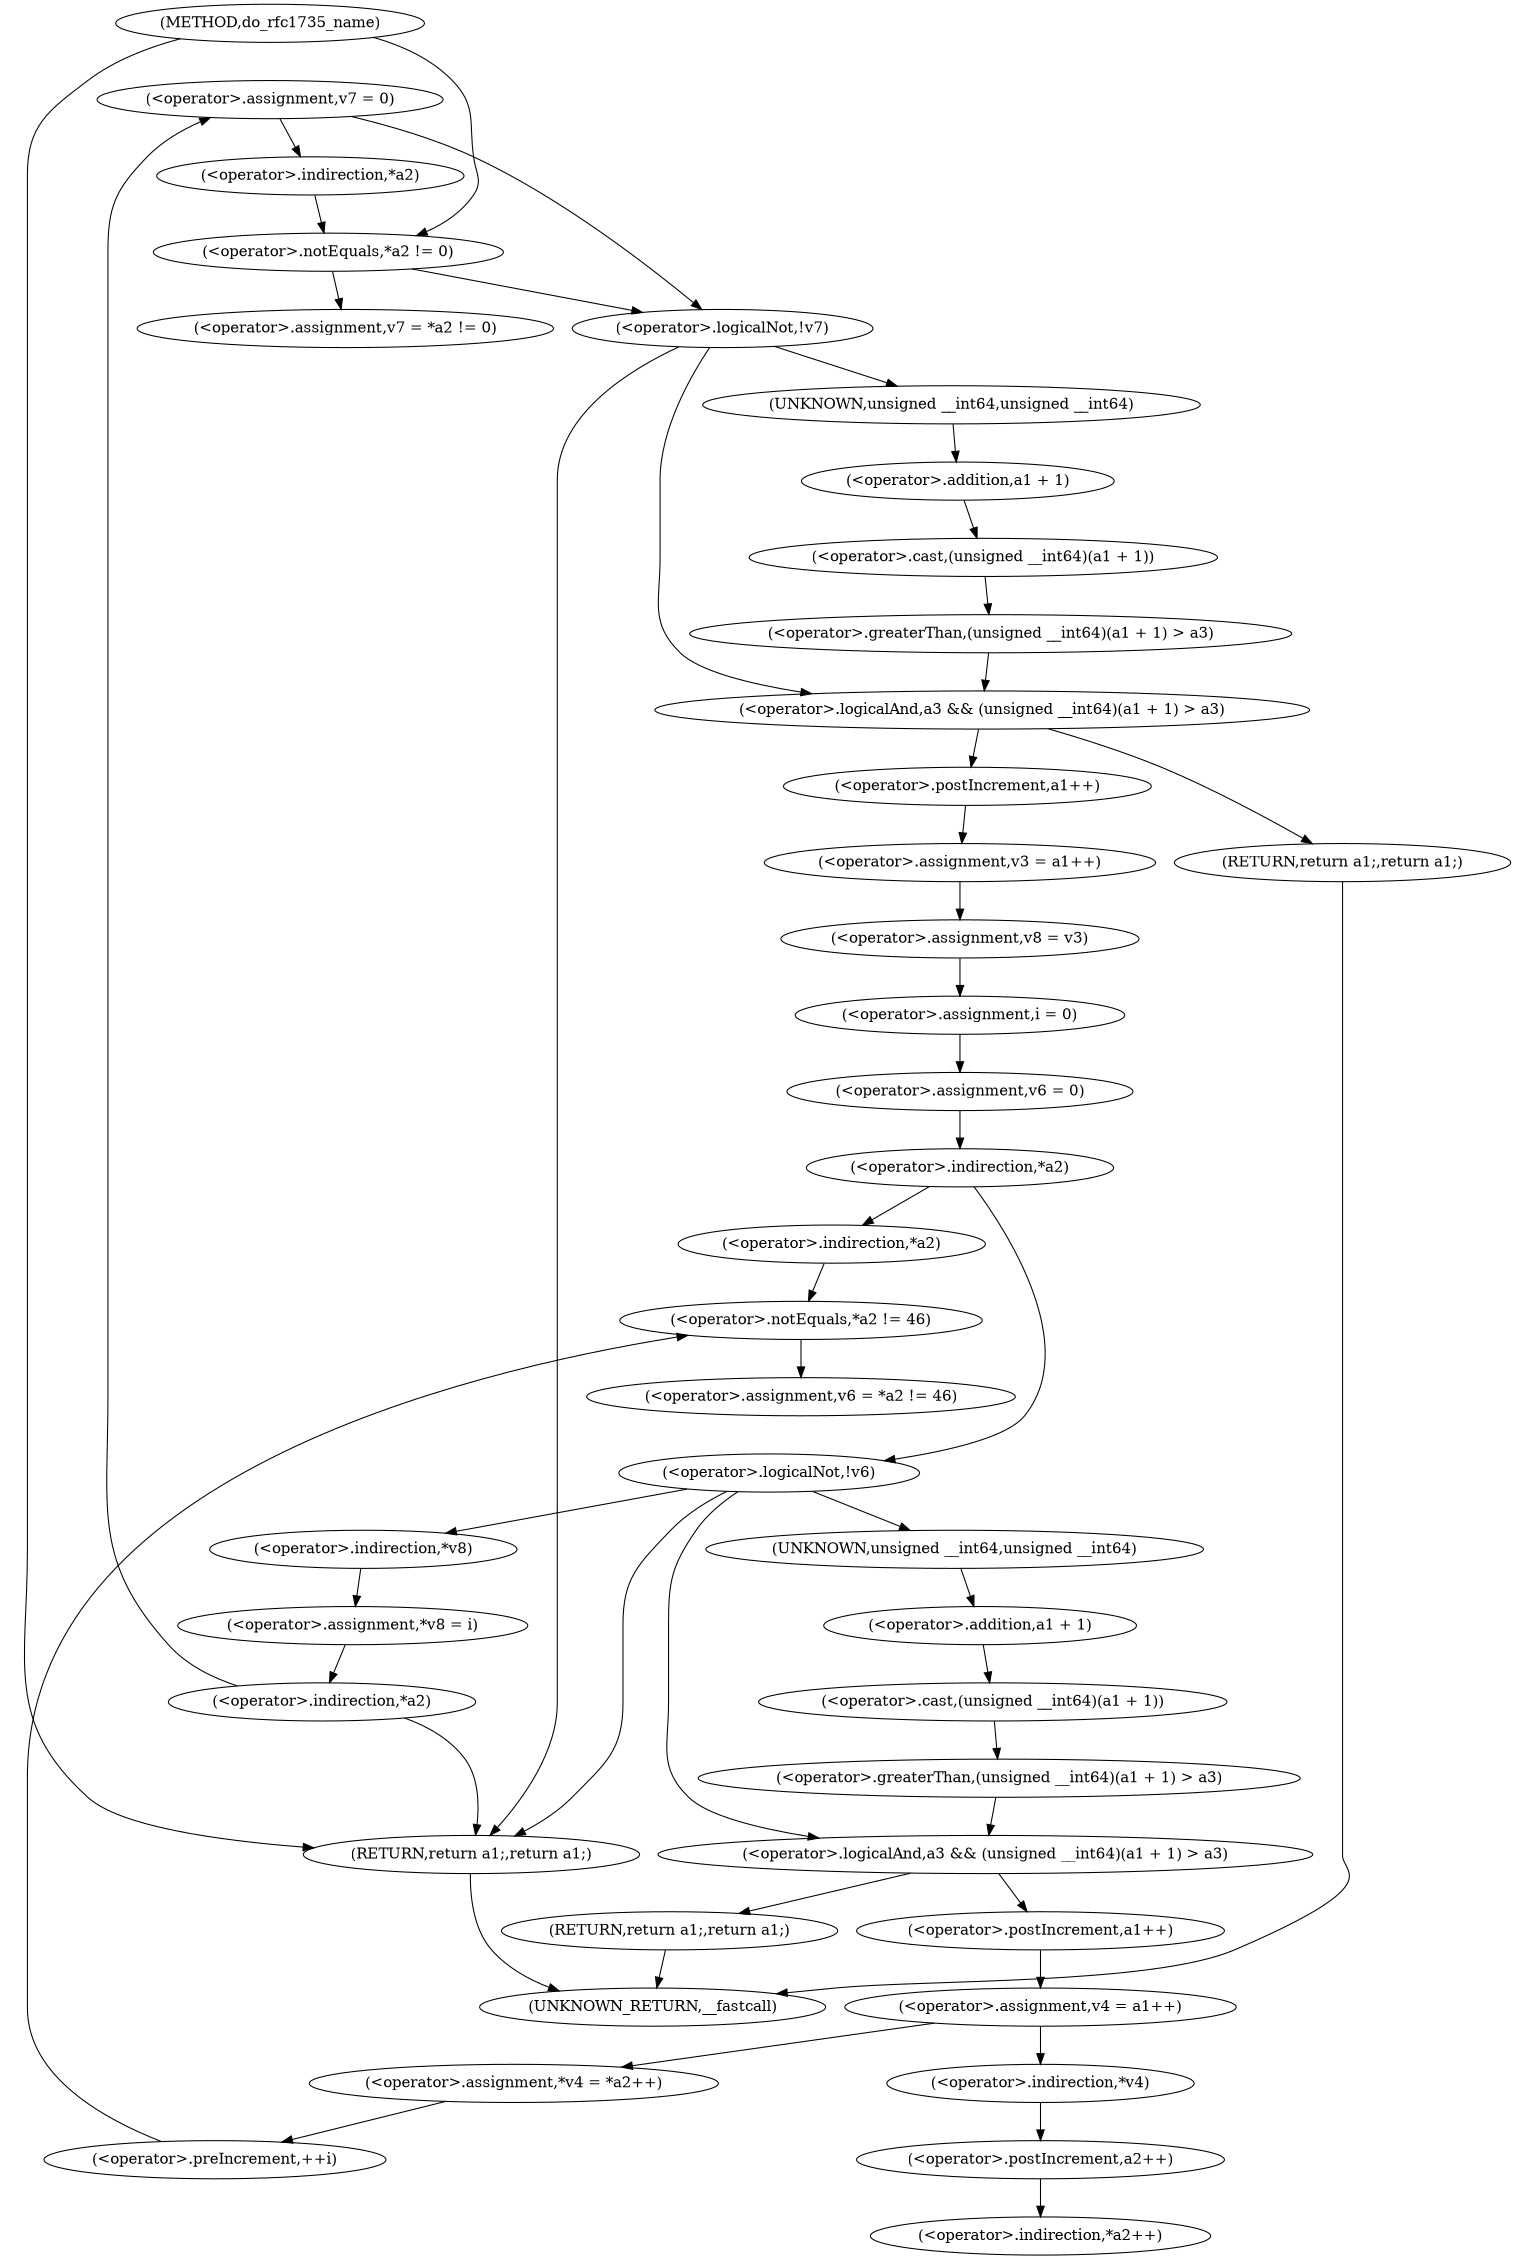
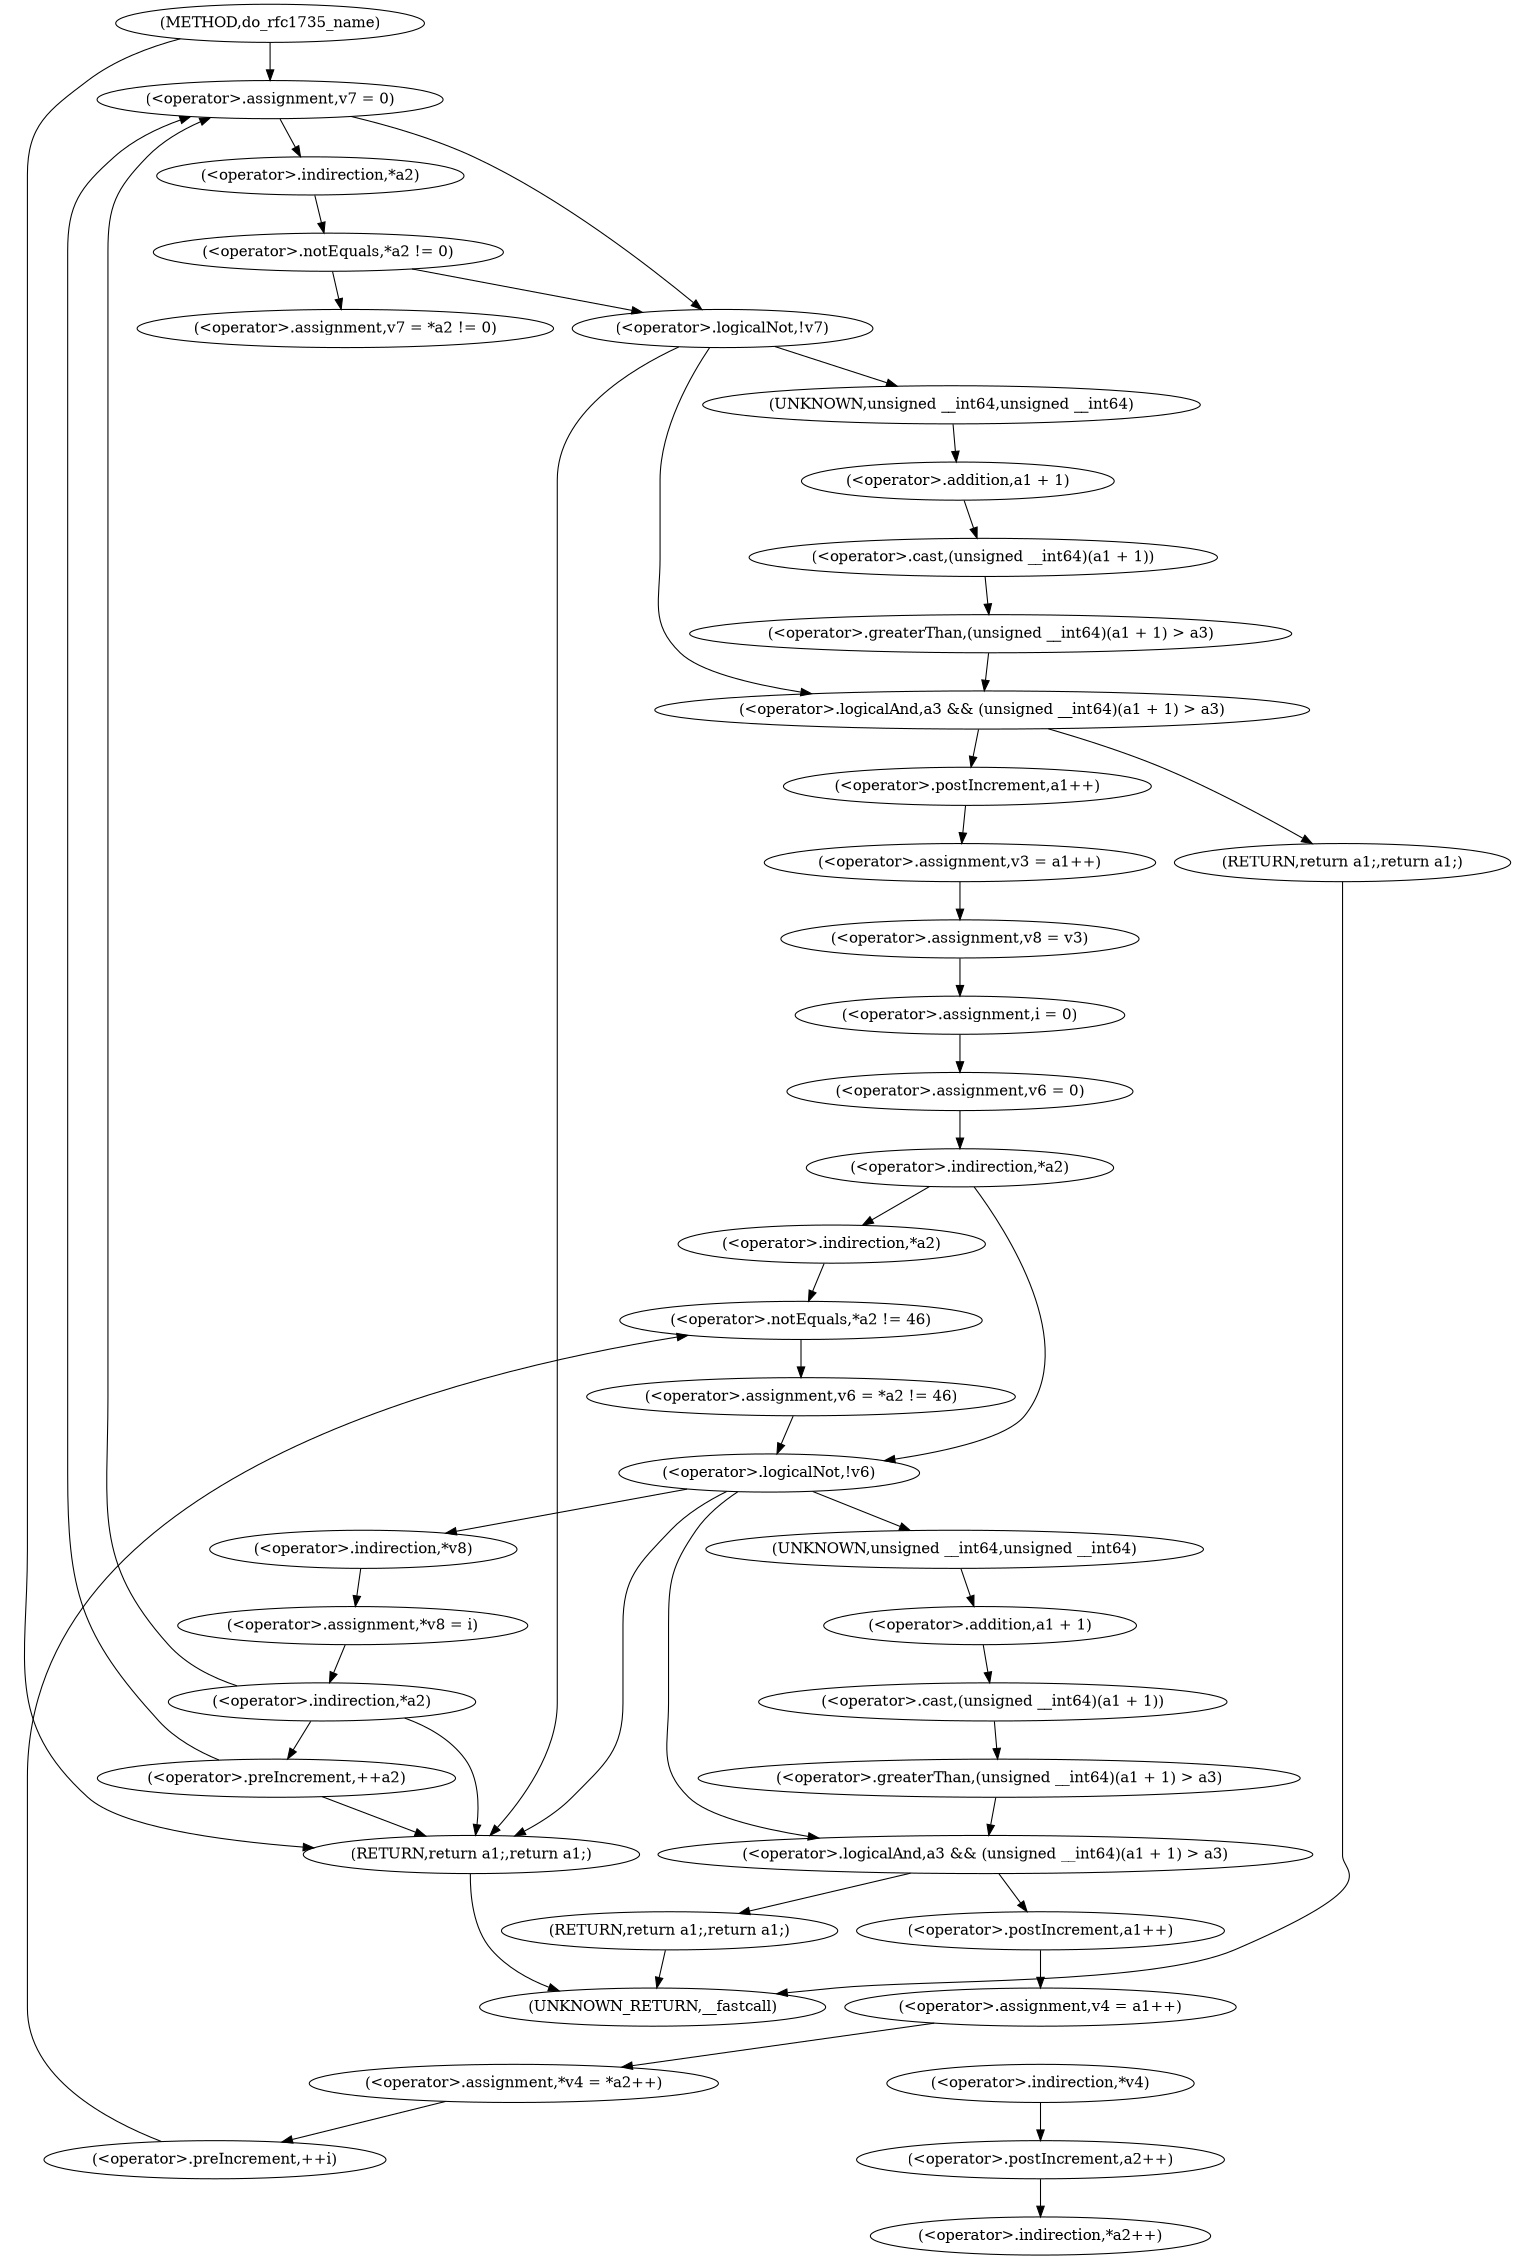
edge "(METHOD,do_rfc1735_name)" -> "(<operator>.notEquals,*a2 != 0)": now "(METHOD,do_rfc1735_name)" -> "(<operator>.assignment,v7 = 0)"
edge "(<operator>.assignment,v6 = *a2 != 46)" -> "(<operator>.logicalNot,!v6)": added
node "(<operator>.preIncrement,++a2)": added
edge "(<operator>.assignment,v4 = a1++)" -> "(<operator>.indirection,*v4)": removed
